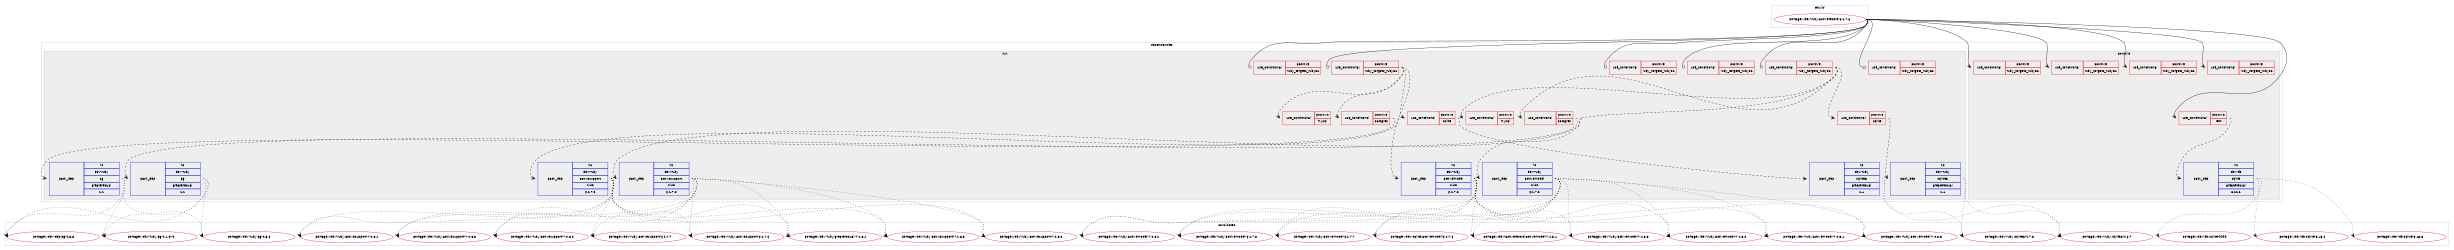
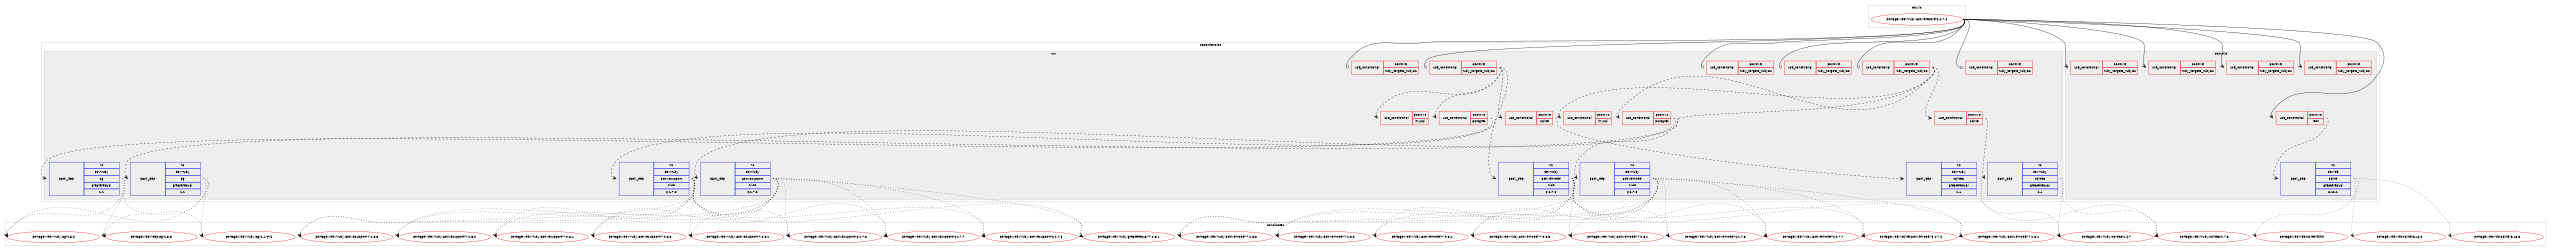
node "portage://dev-ruby/activesupport-6.1.7.8": added
node "portage://dev-activerecord/activemodel-7.1.3.4": label "portage://dev-activerecord/activemodel-7.1.3.4" -> "portage://dev-ruby/activemodel-7.1.3.4"
